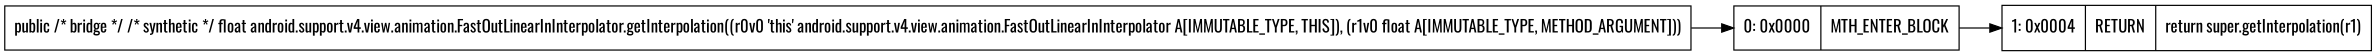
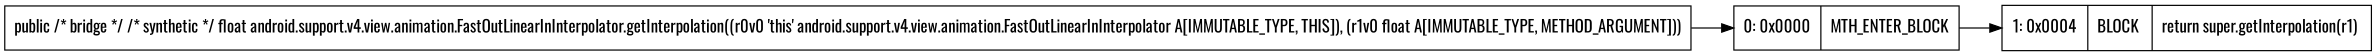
node "1: 0x0004": text "RETURN" -> "BLOCK"
